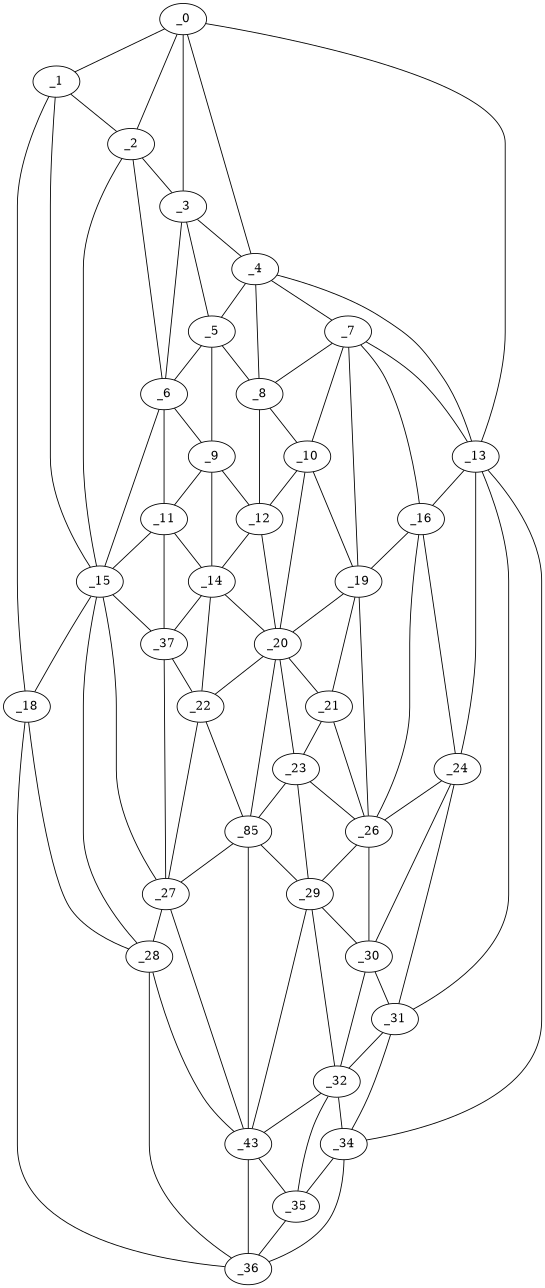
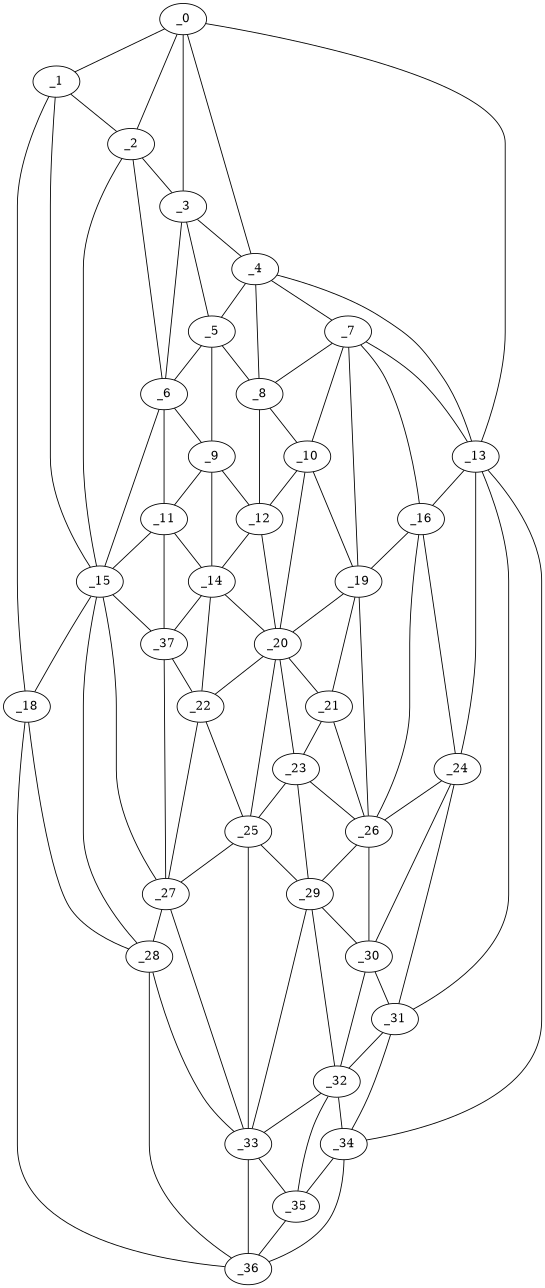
node "_85": label "_85" -> "_25"
node "_43": label "_43" -> "_33"
